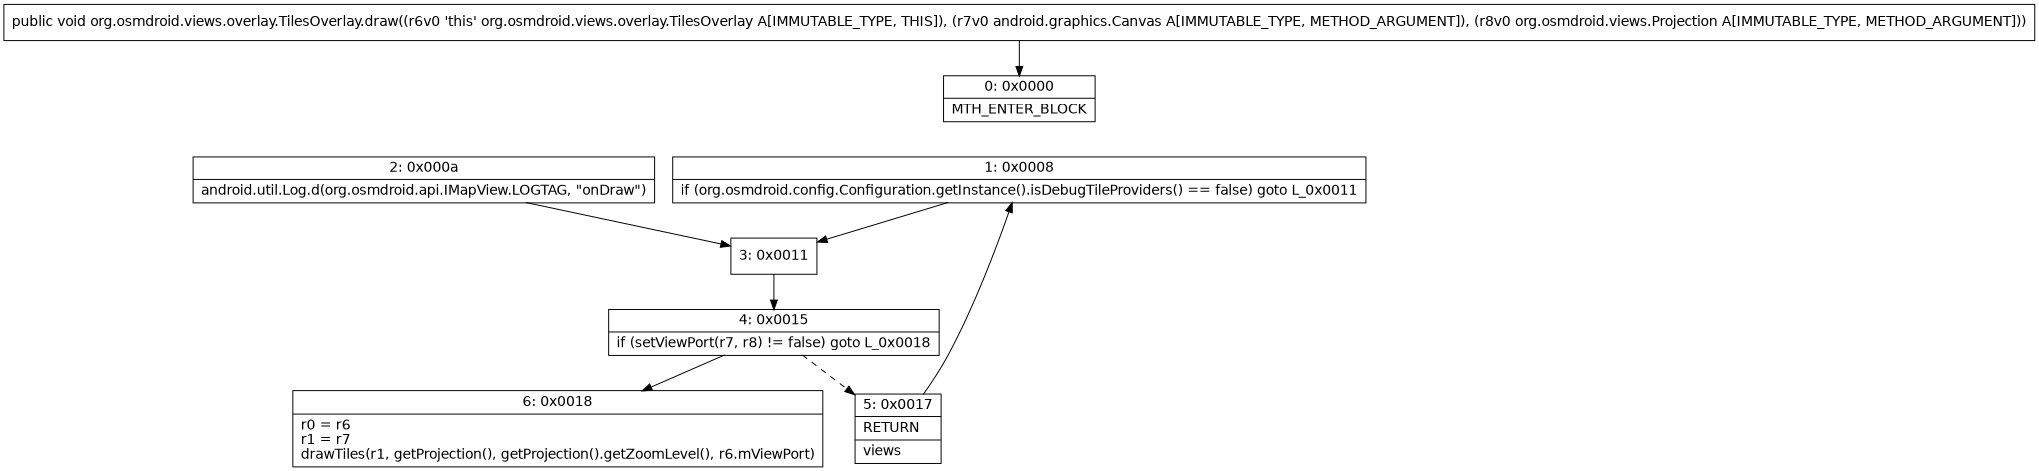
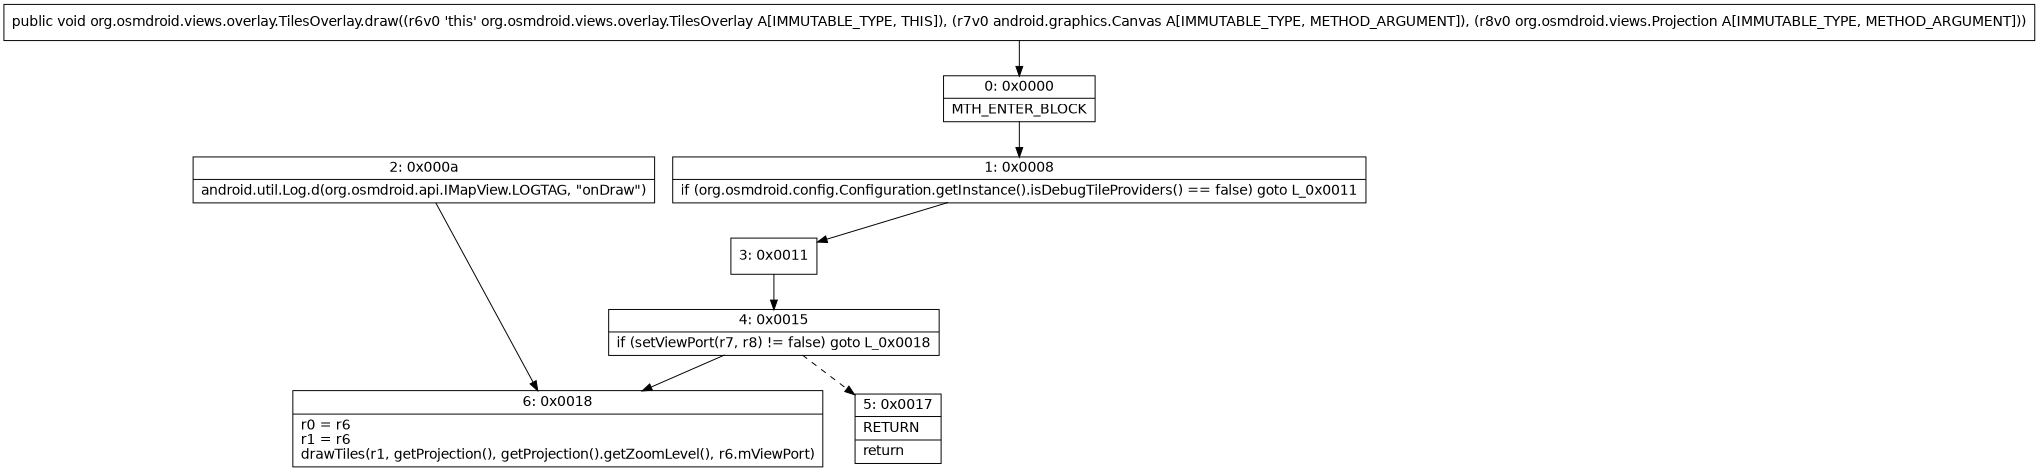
edge "2: 0x000a" -> "3: 0x0011": now "2: 0x000a" -> "6: 0x0018"
edge "5: 0x0017" -> "1: 0x0008": now "0: 0x0000" -> "1: 0x0008"
node "6: 0x0018": text "r1 = r7" -> "r1 = r6"
node "5: 0x0017": text "views" -> "return"
